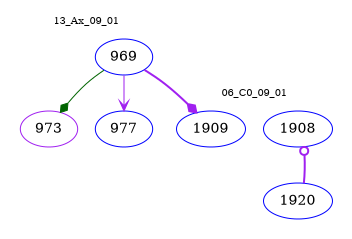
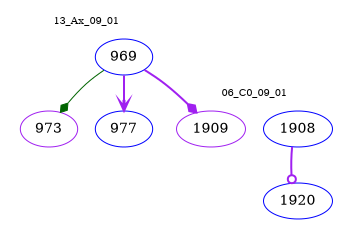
edge "969" -> "977": style solid -> bold
node "1909": color blue -> purple
edge "1920" -> "1908": reversed
